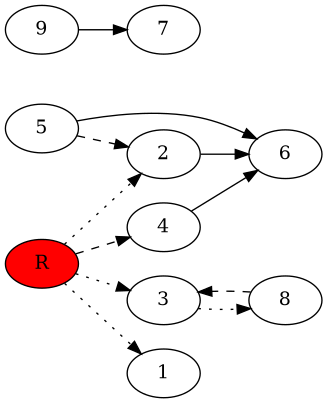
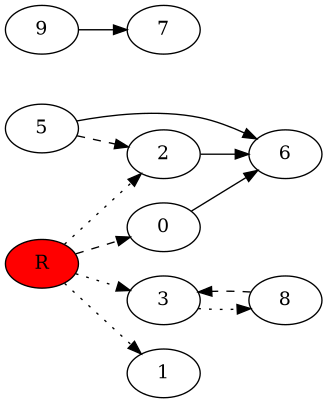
node "4": label "4" -> "0"
